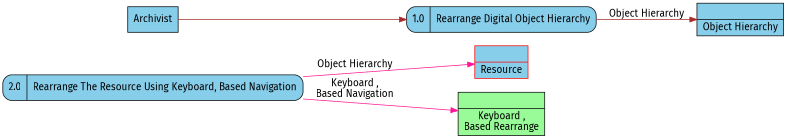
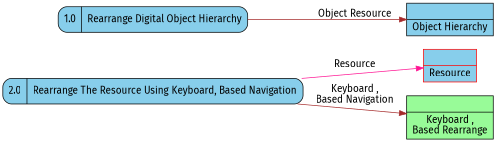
edge "1.0" -> "Object Hierarchy": label "Object Hierarchy" -> "Object Resource"
node "Archivist": removed
edge "2.0" -> "Resource": label "Object Hierarchy" -> "Resource"
edge "2.0" -> "Keyboard ,": color deeppink -> brown
